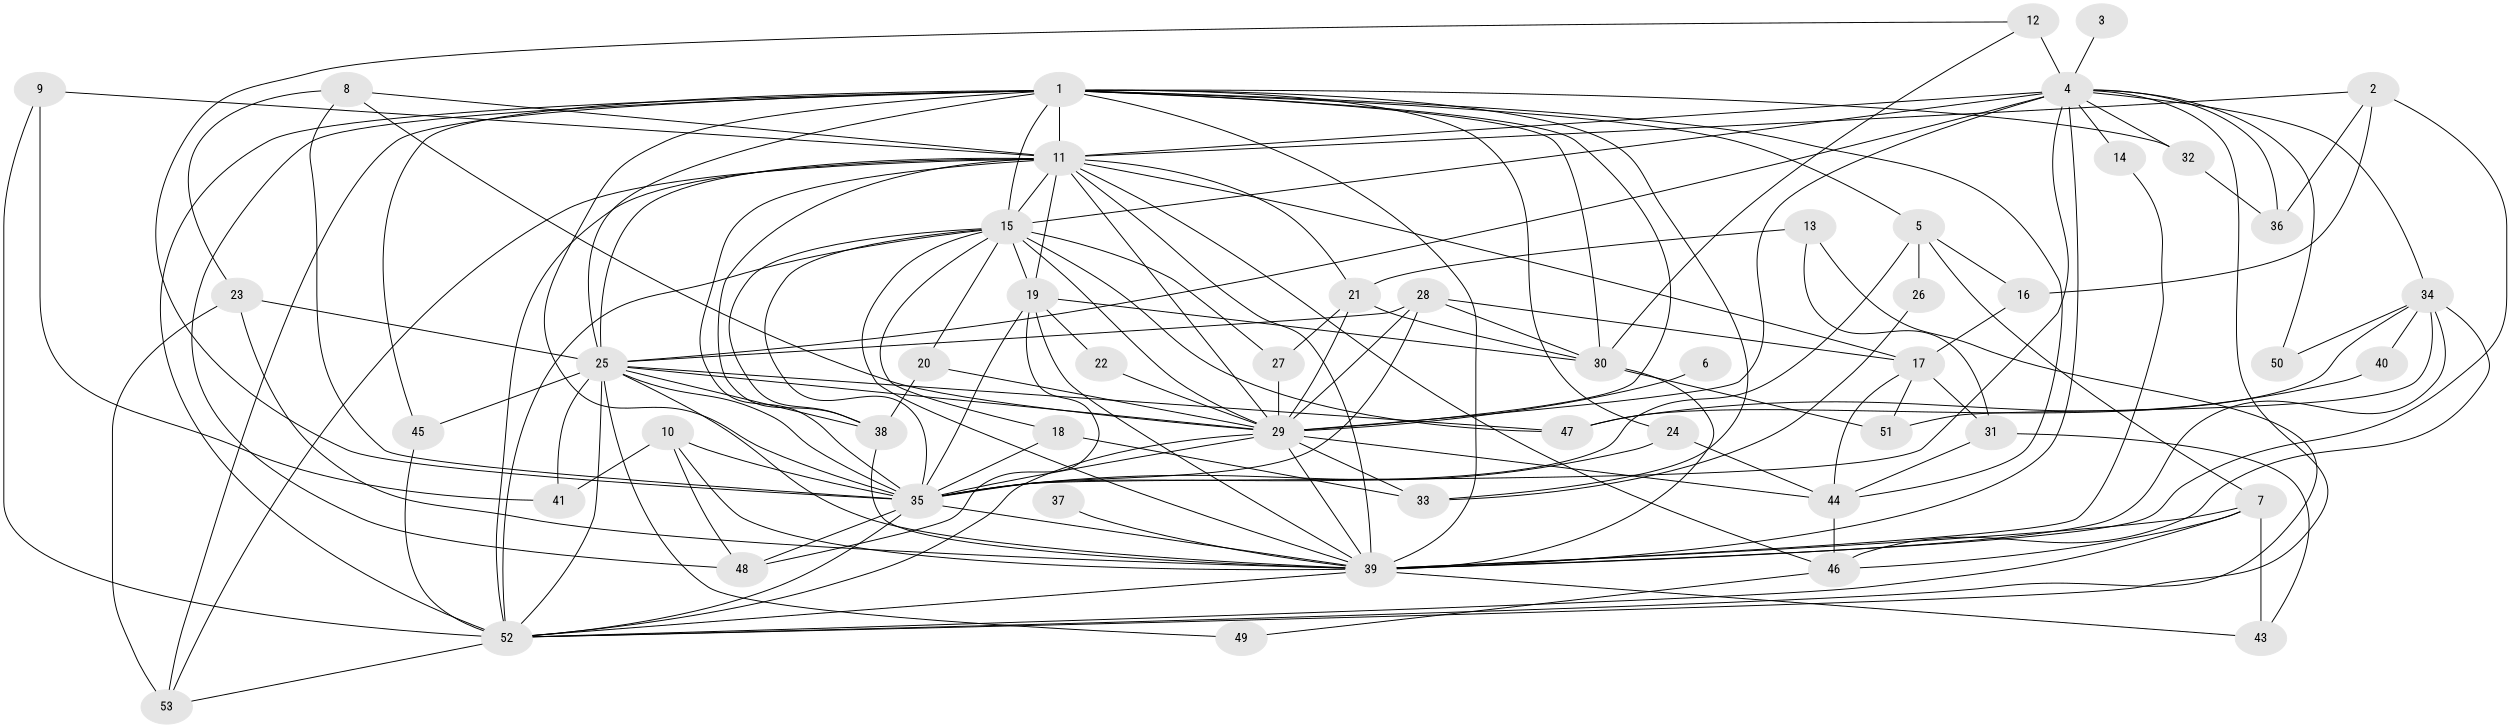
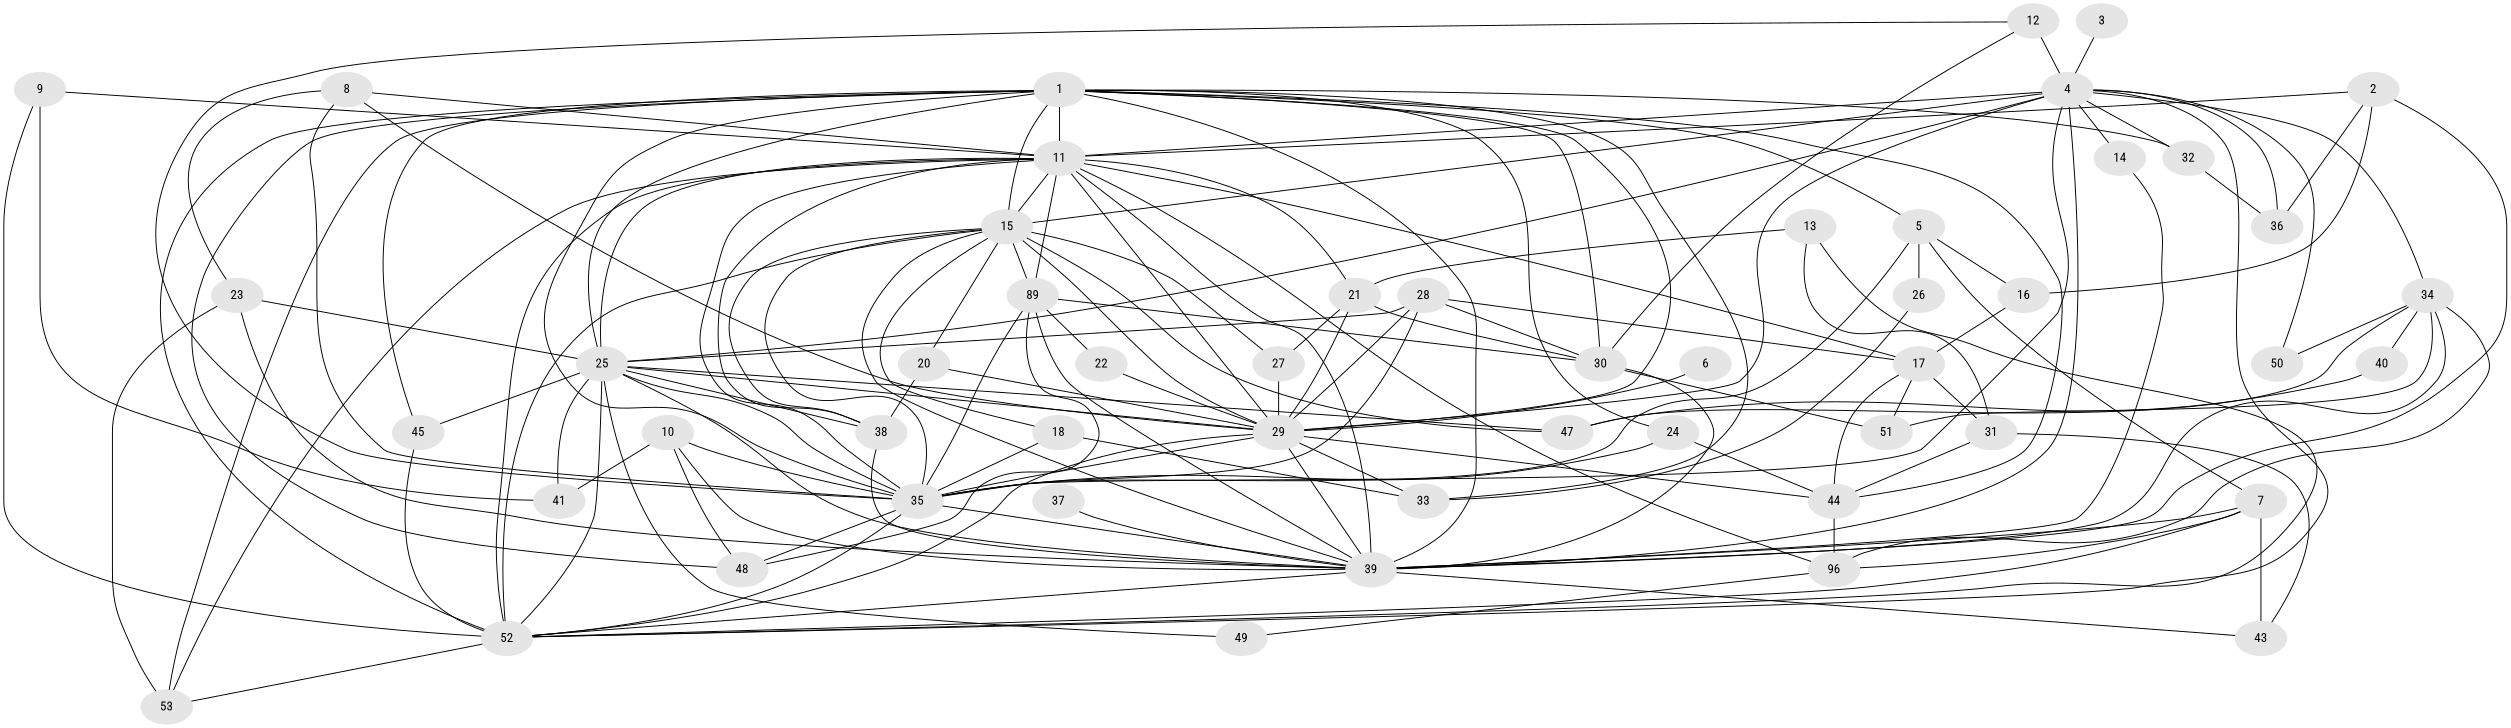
node "19": label "19" -> "89"
node "46": label "46" -> "96"
